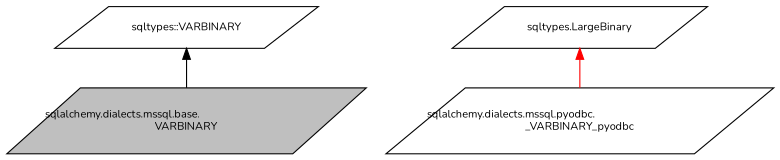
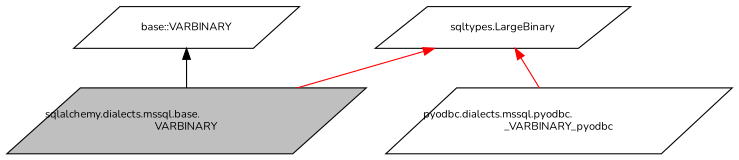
node "sqltypes::VARBINARY": label "sqltypes::VARBINARY" -> "base::VARBINARY"
edge "sqlalchemy.dialects.mssql.base. VARBINARY" -> "sqltypes.LargeBinary": added
node "sqlalchemy.dialects.mssql.pyodbc. _VARBINARY_pyodbc": label "sqlalchemy.dialects.mssql.pyodbc. _VARBINARY_pyodbc" -> "pyodbc.dialects.mssql.pyodbc. _VARBINARY_pyodbc"
